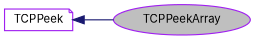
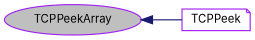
edge "TCPPeekArray" -> "TCPPeek": reversed
